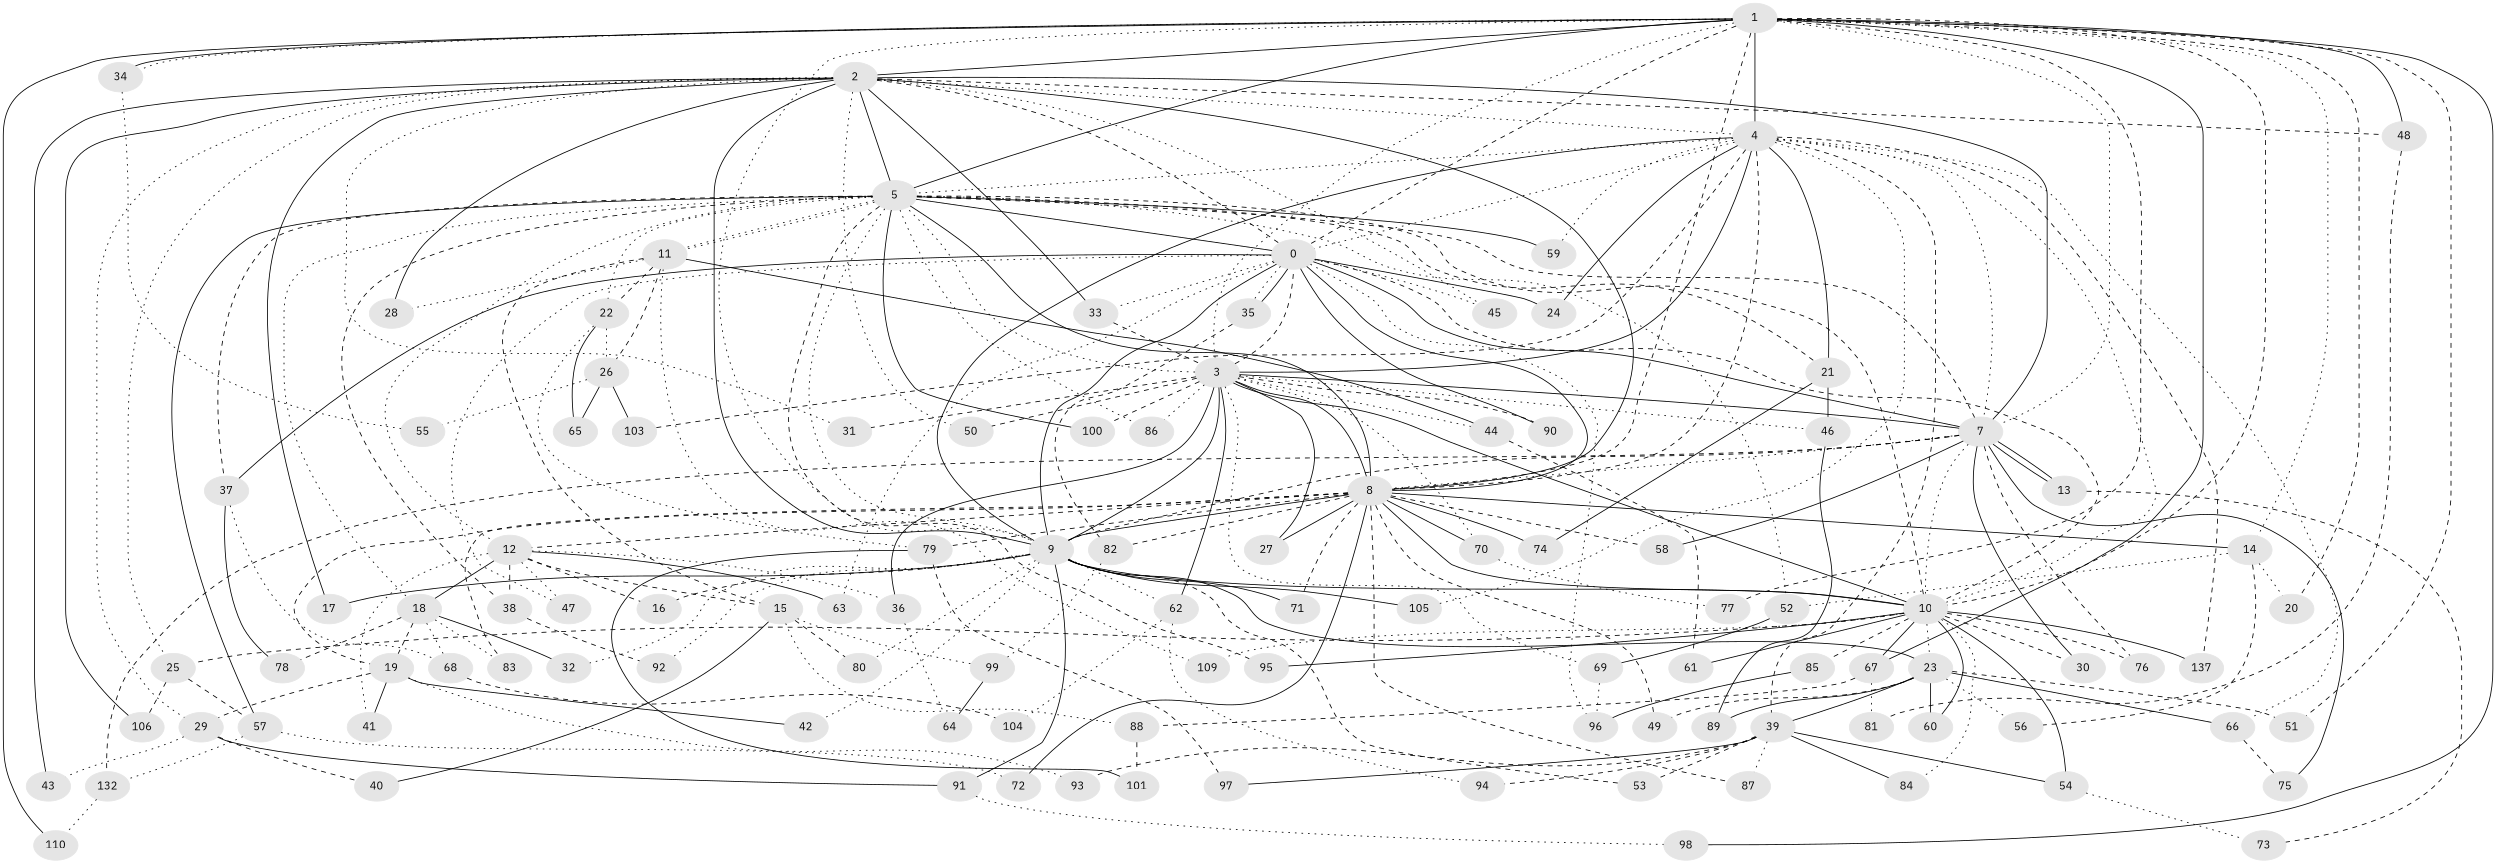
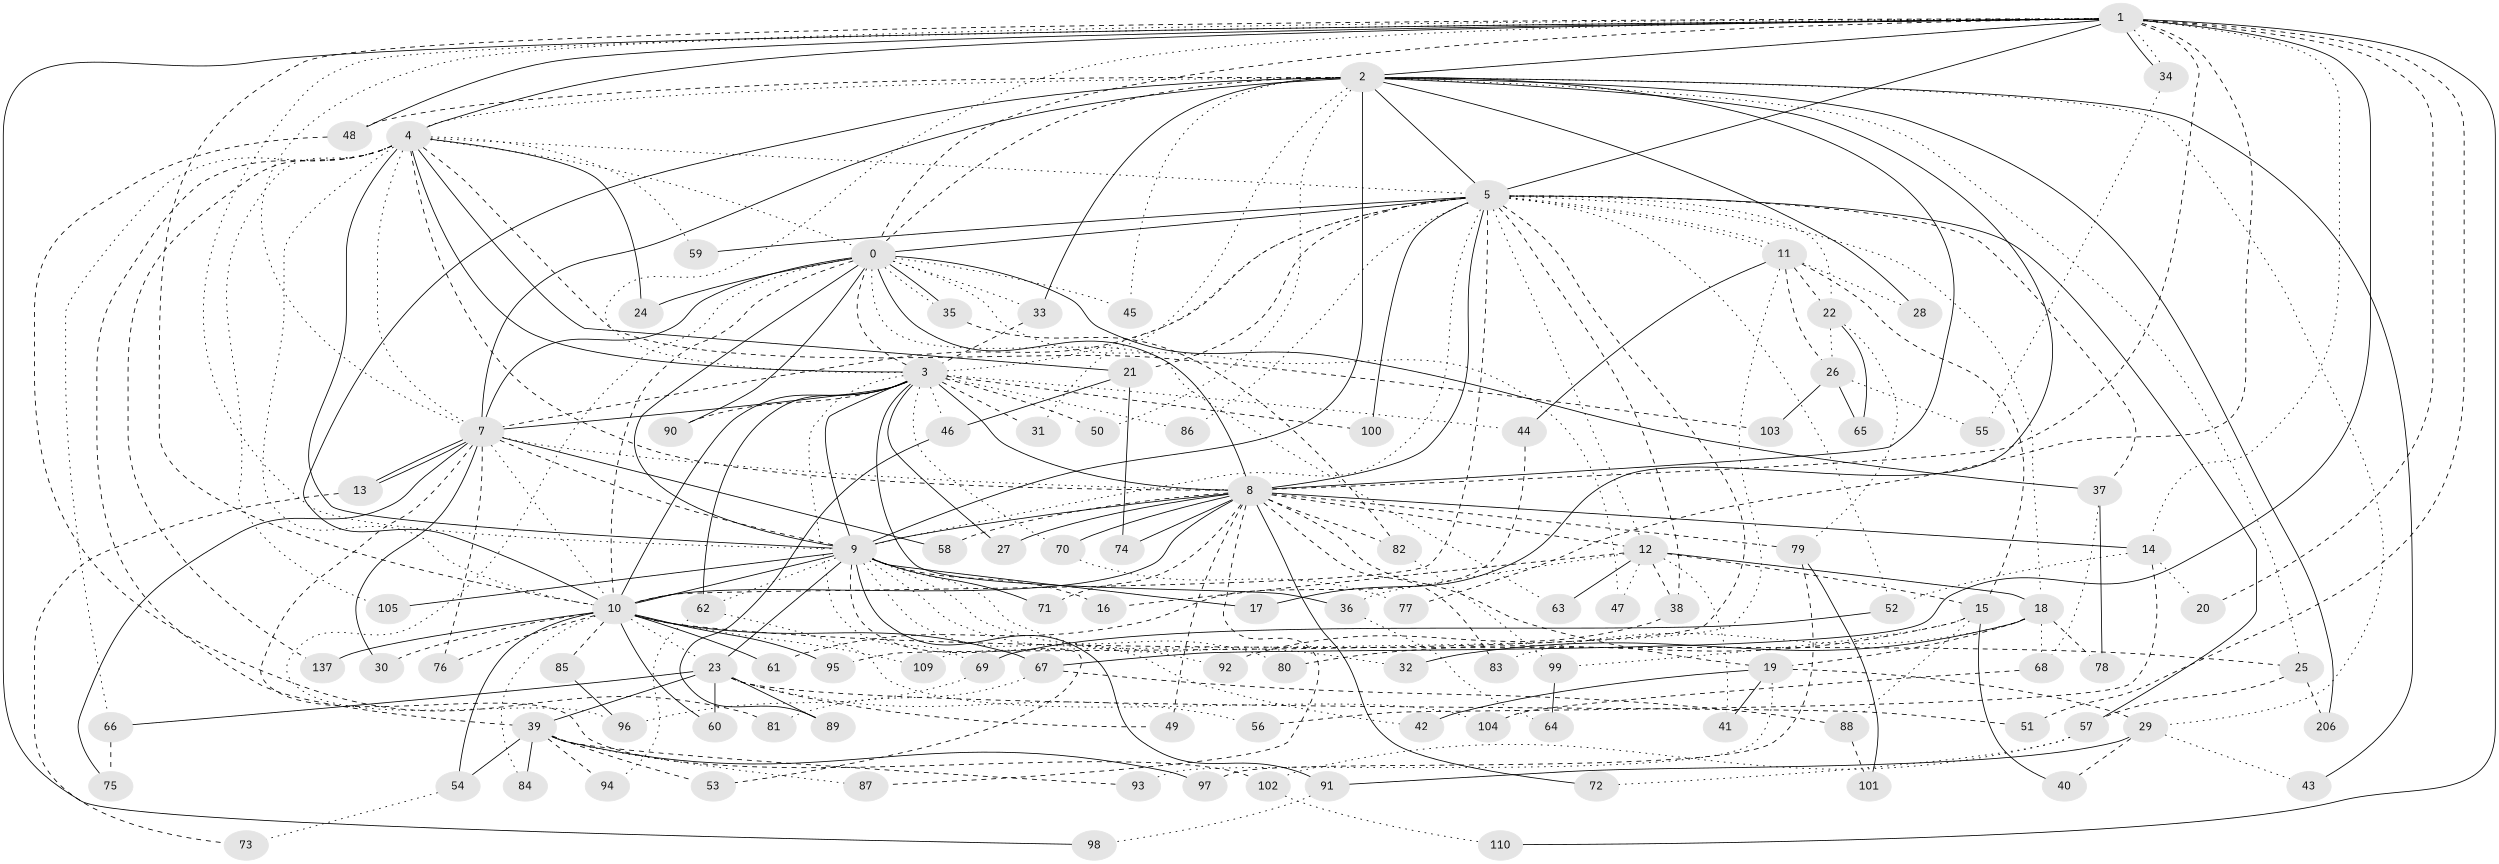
edge "2" -- "10": added
node "106": label "106" -> "206"
node "132": label "132" -> "102"
